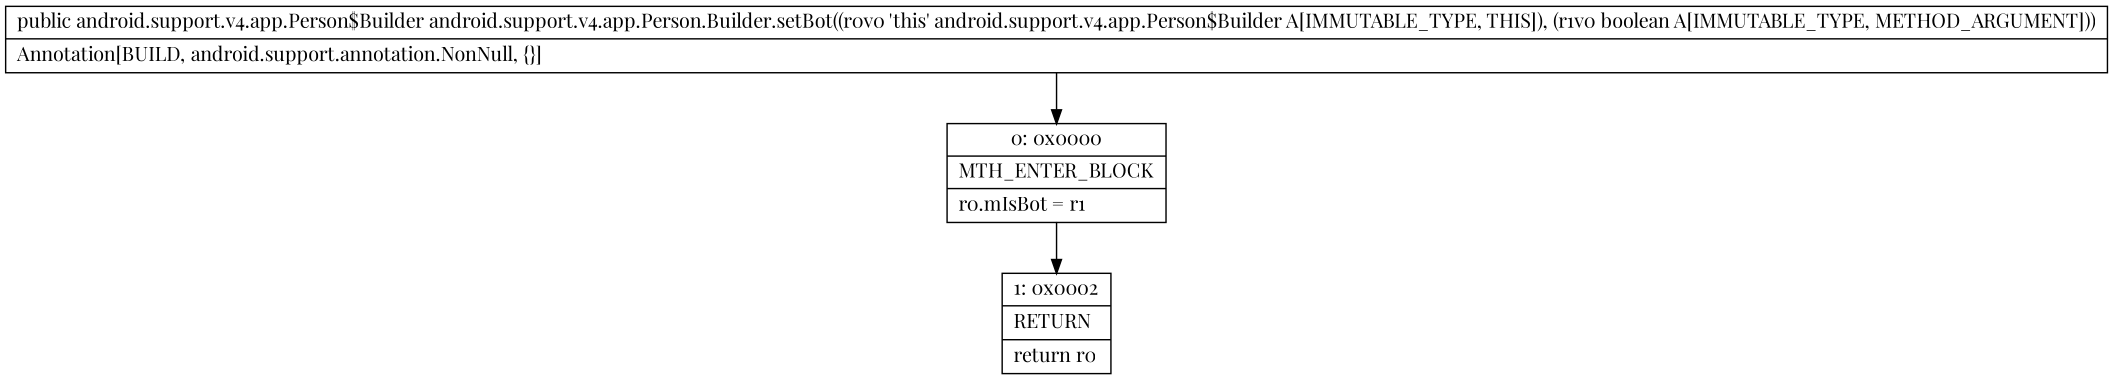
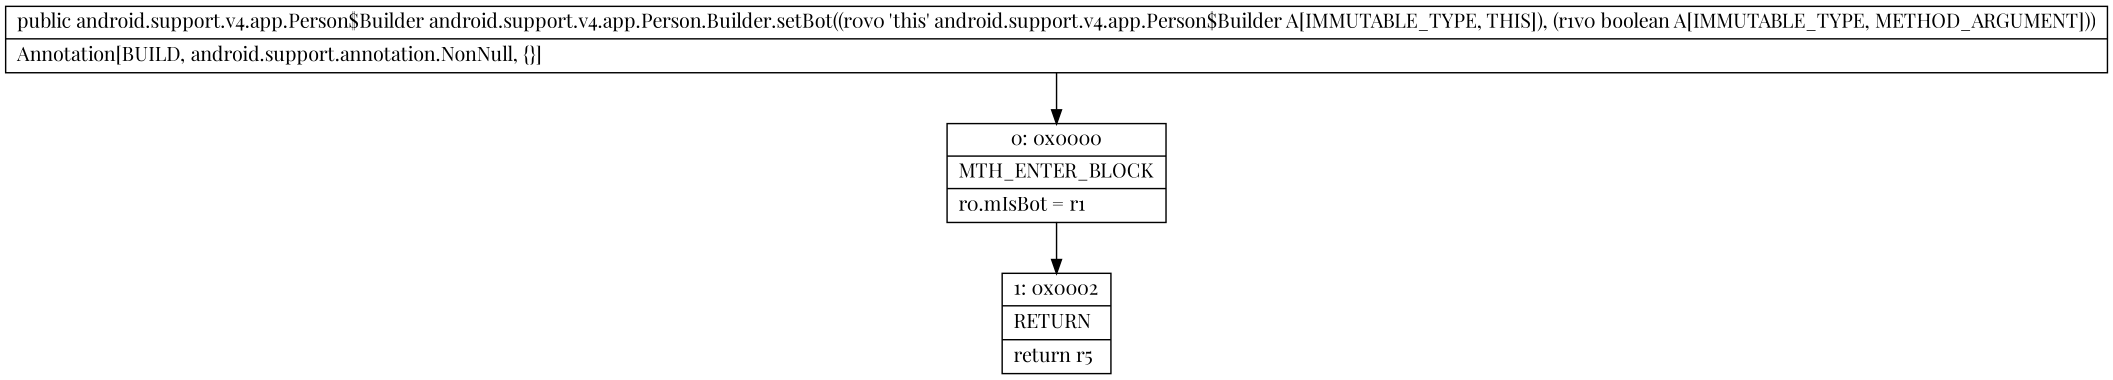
node "1: 0x0002": text "return r0" -> "return r5"
